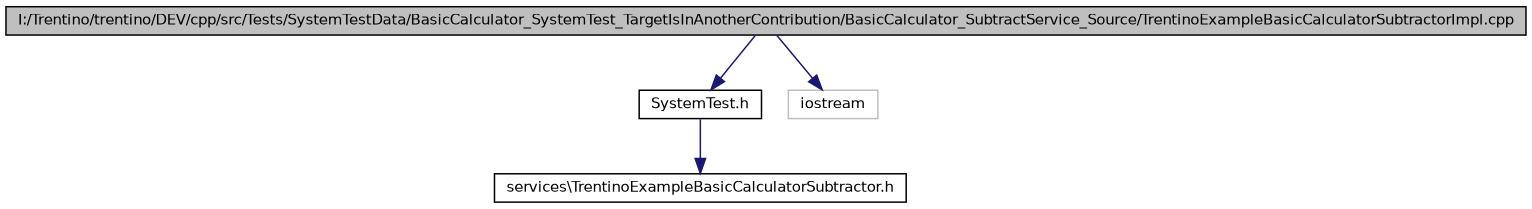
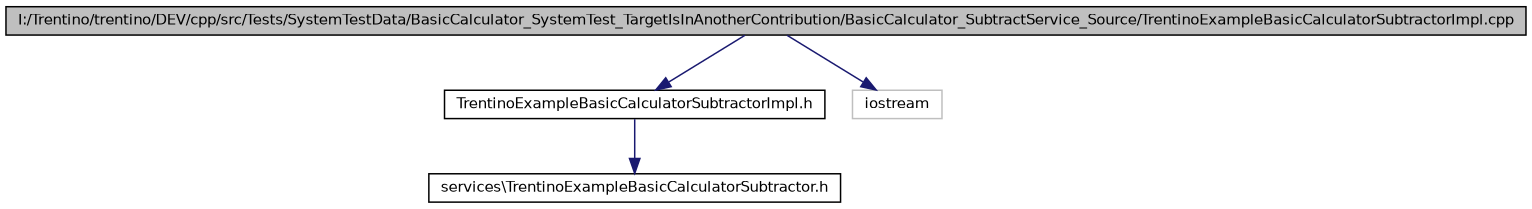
node "SystemTest.h": label "SystemTest.h" -> "TrentinoExampleBasicCalculatorSubtractorImpl.h"
